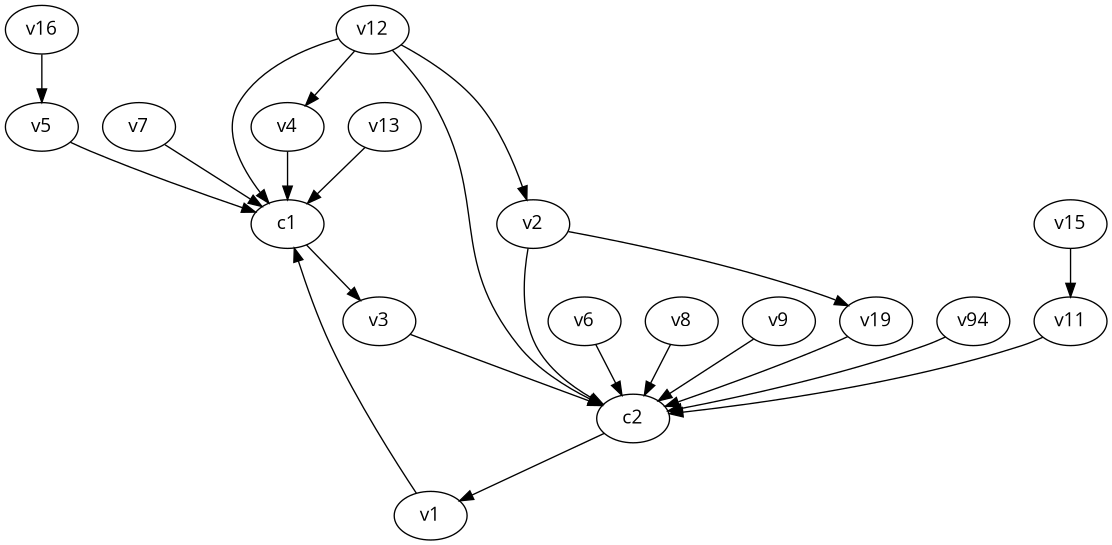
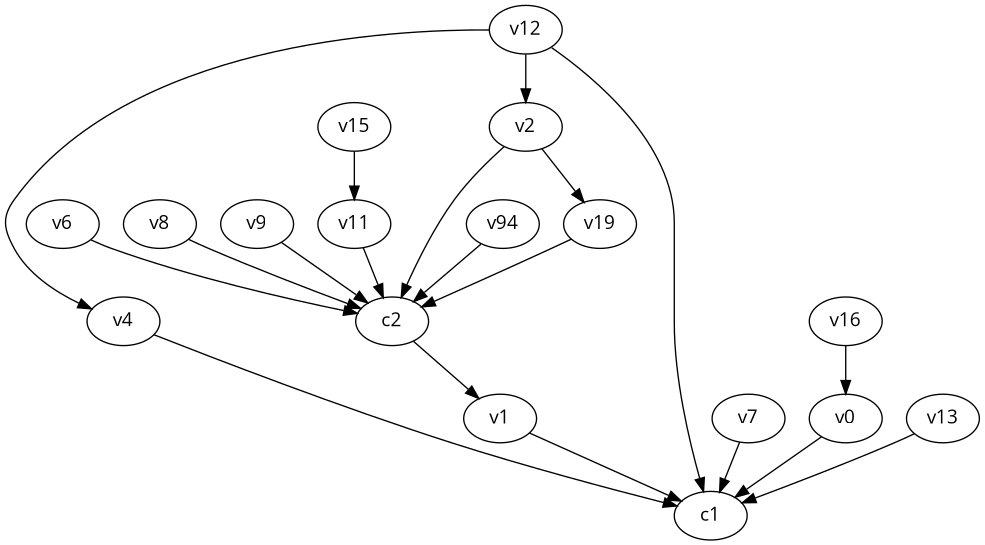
node "v5": label "v5" -> "v0"
edge "v12" -> "c2": removed
node "v3": removed
